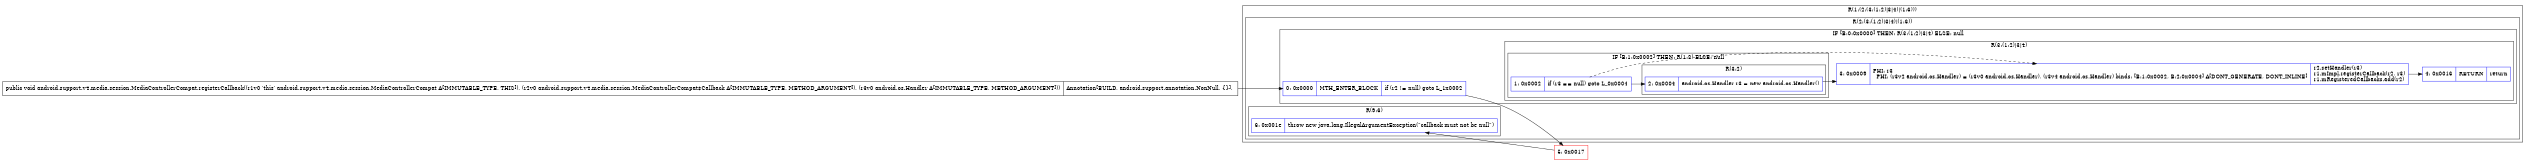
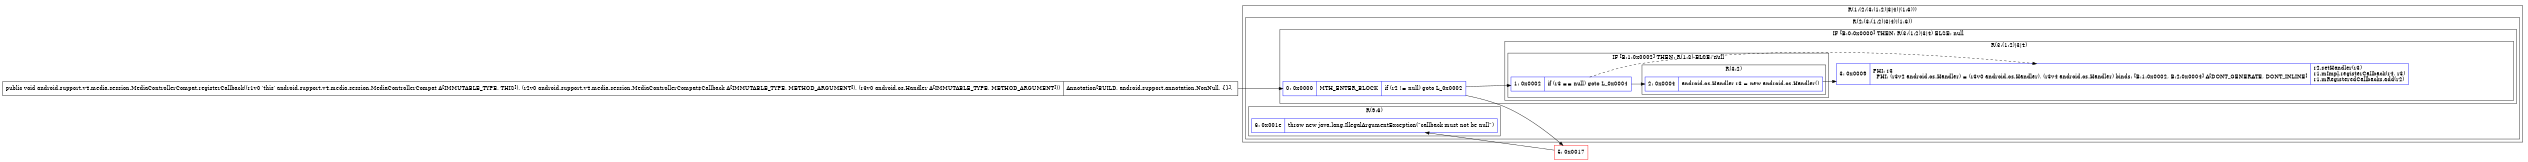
node "3: 0x0009": text "r1.mImpl.registerCallback(r2, r3)" -> "r1.mImpl.registerCallback(r4, r3)"
node "4: 0x0016": removed
edge "0: 0x0000" -> "1: 0x0002": added
node "0: 0x0000": text "if (r2 != null) goto L_1x0002" -> "if (r2 != null) goto L_0x0002"
